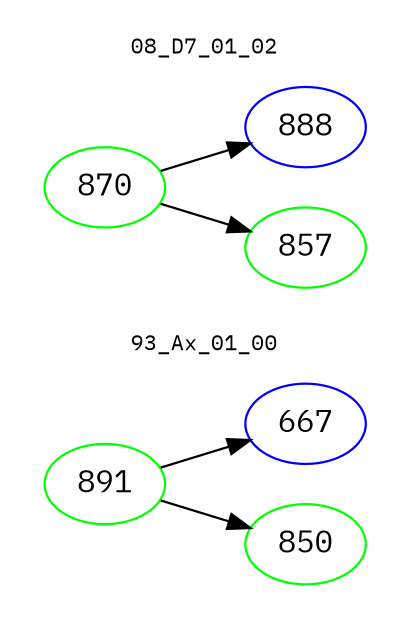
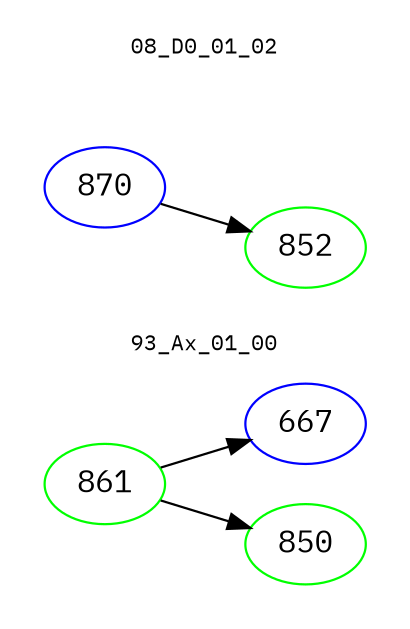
cluster "08_D7_01_02": label "08_D7_01_02" -> "08_D0_01_02"
node "888": removed
node "870": color green -> blue
node "857": label "857" -> "852"
node "891": label "891" -> "861"
